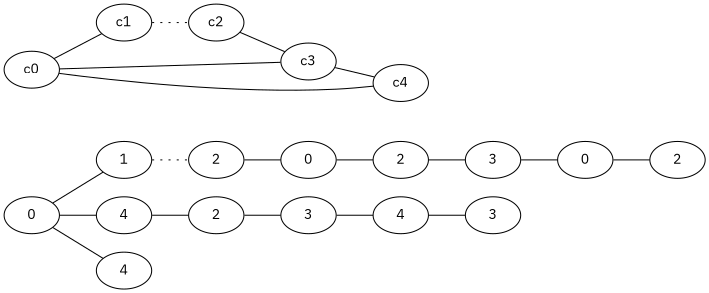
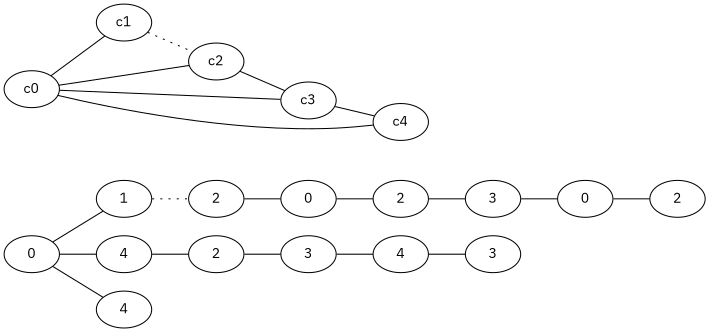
edge "c2" -- "c0": added
